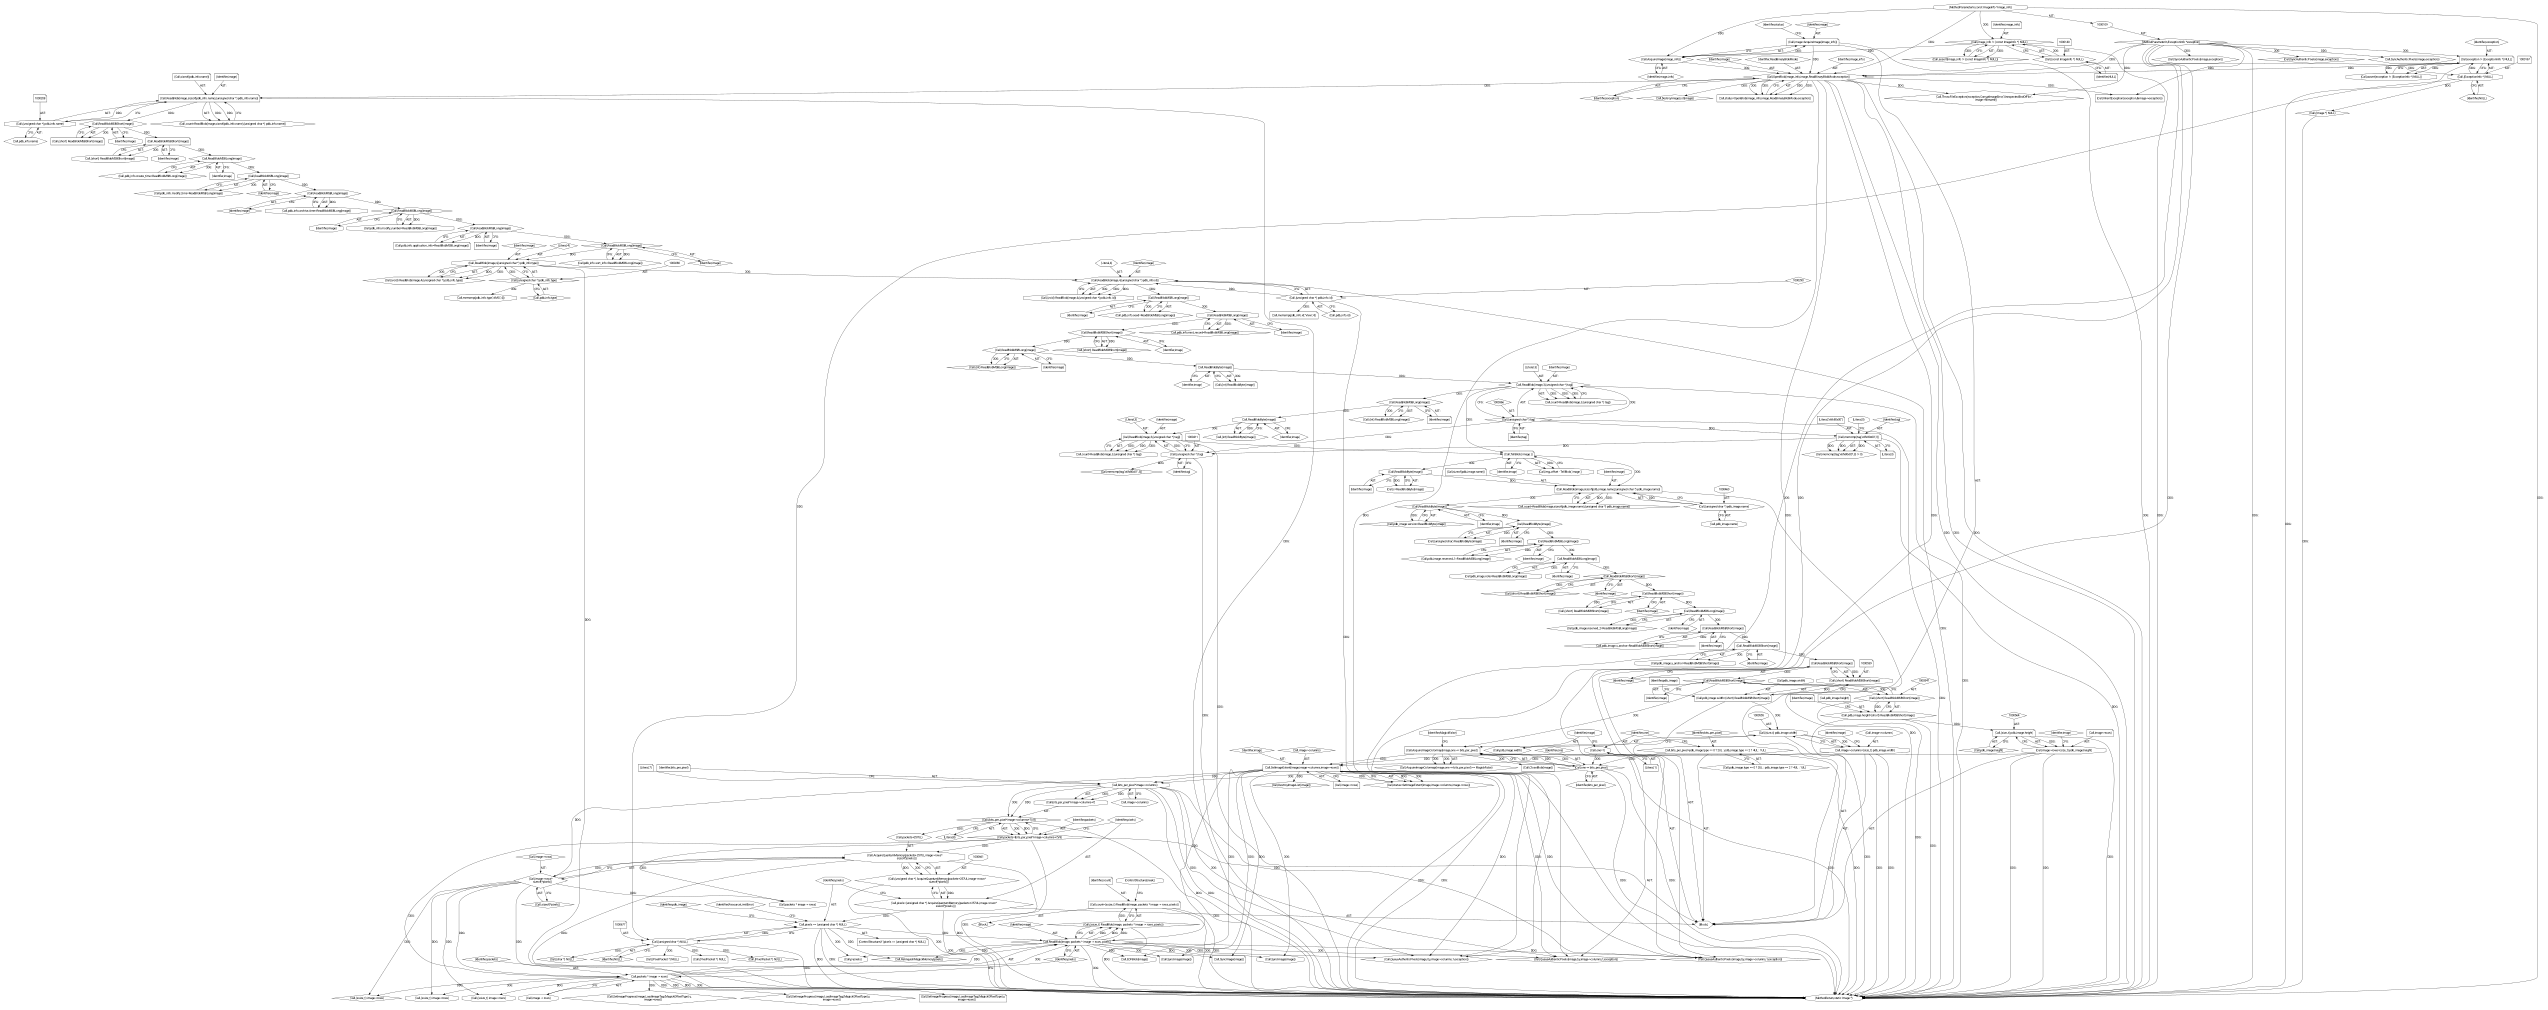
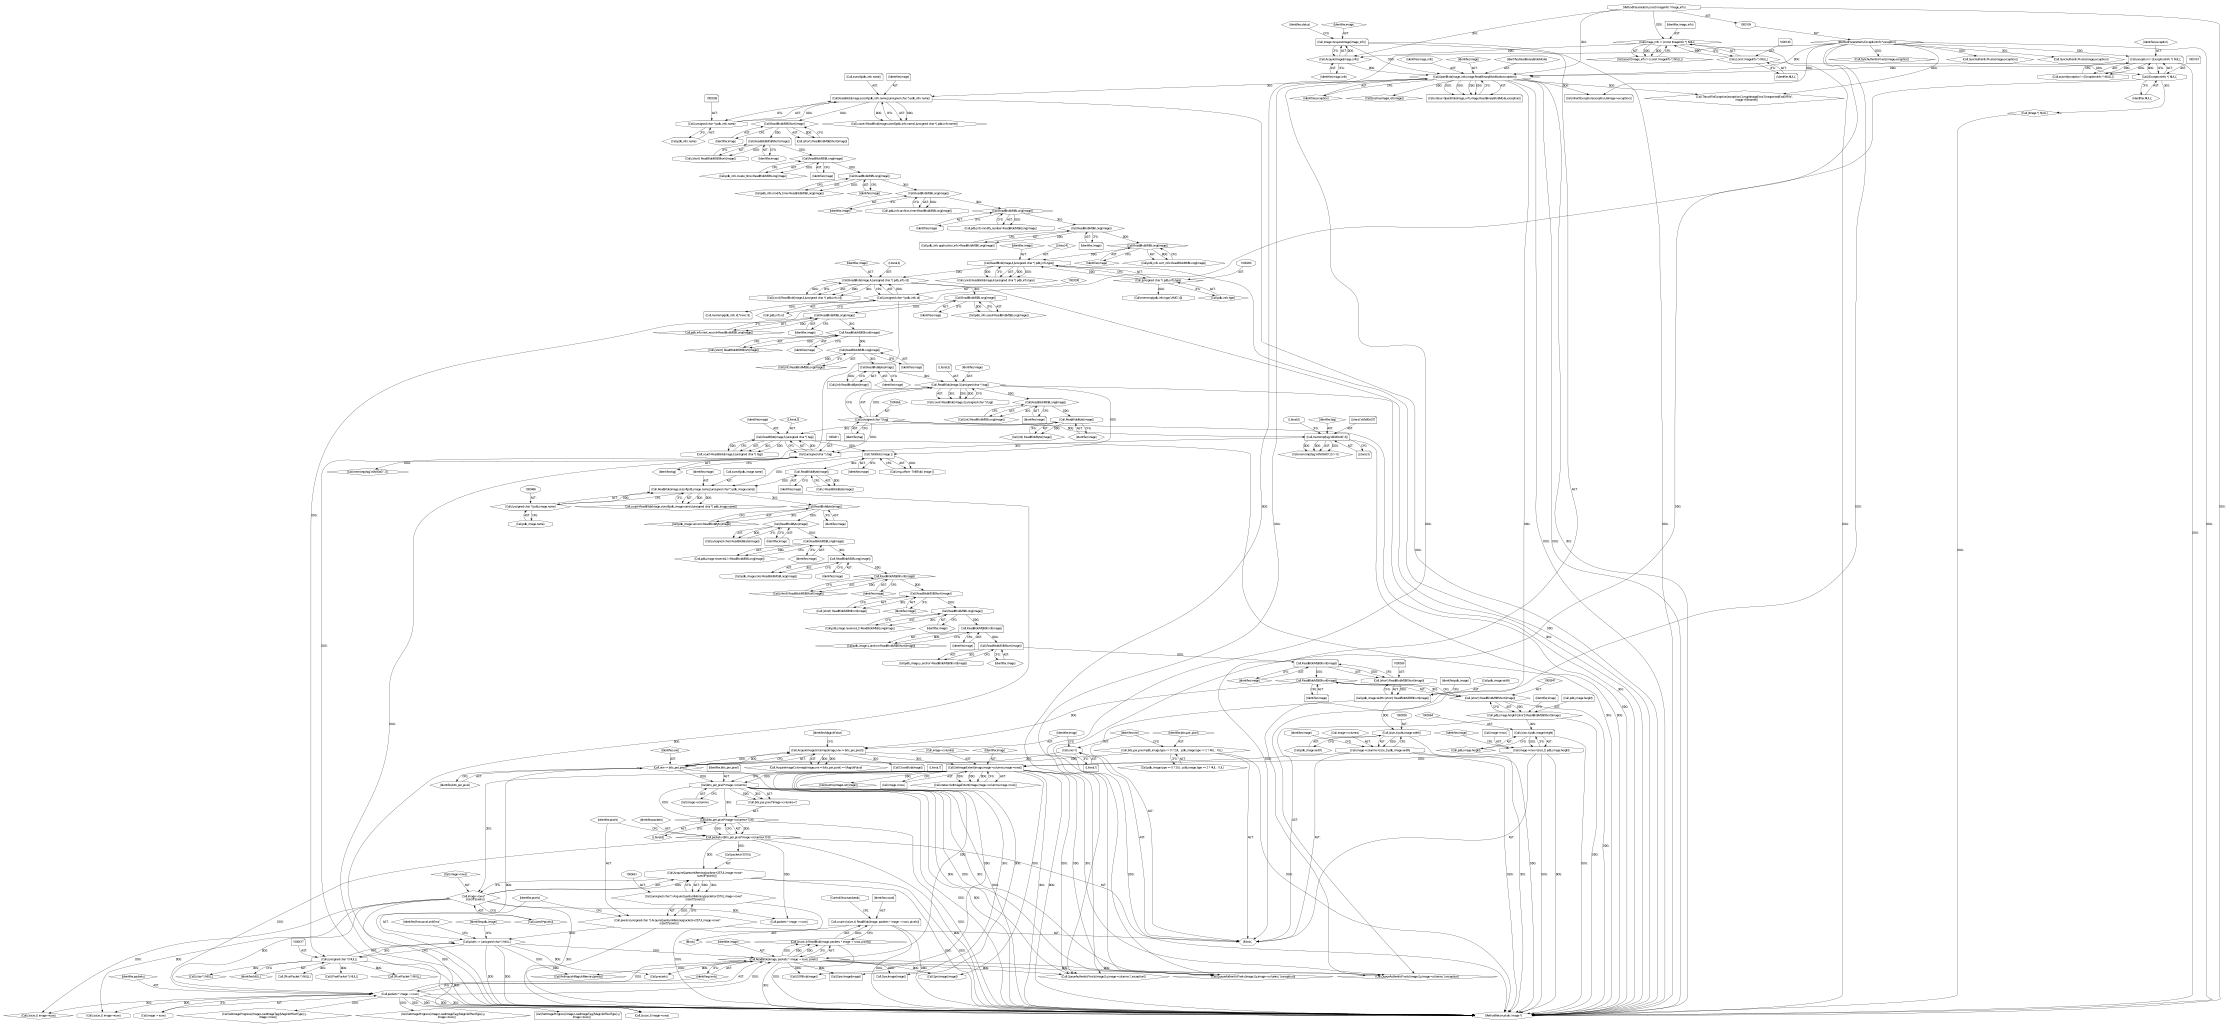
node "(Call,(unsigned char) ReadBlobByte(image))": shape octagon -> note
edge "(Call,(bits_per_pixel*image->columns+7)/8)" -> "(Call,packets+257UL)": now "(Call,packets=(bits_per_pixel*image->columns+7)/8)" -> "(Call,packets+257UL)"
node "(ControlStructure,if (pixels == (unsigned char *) NULL))": removed
